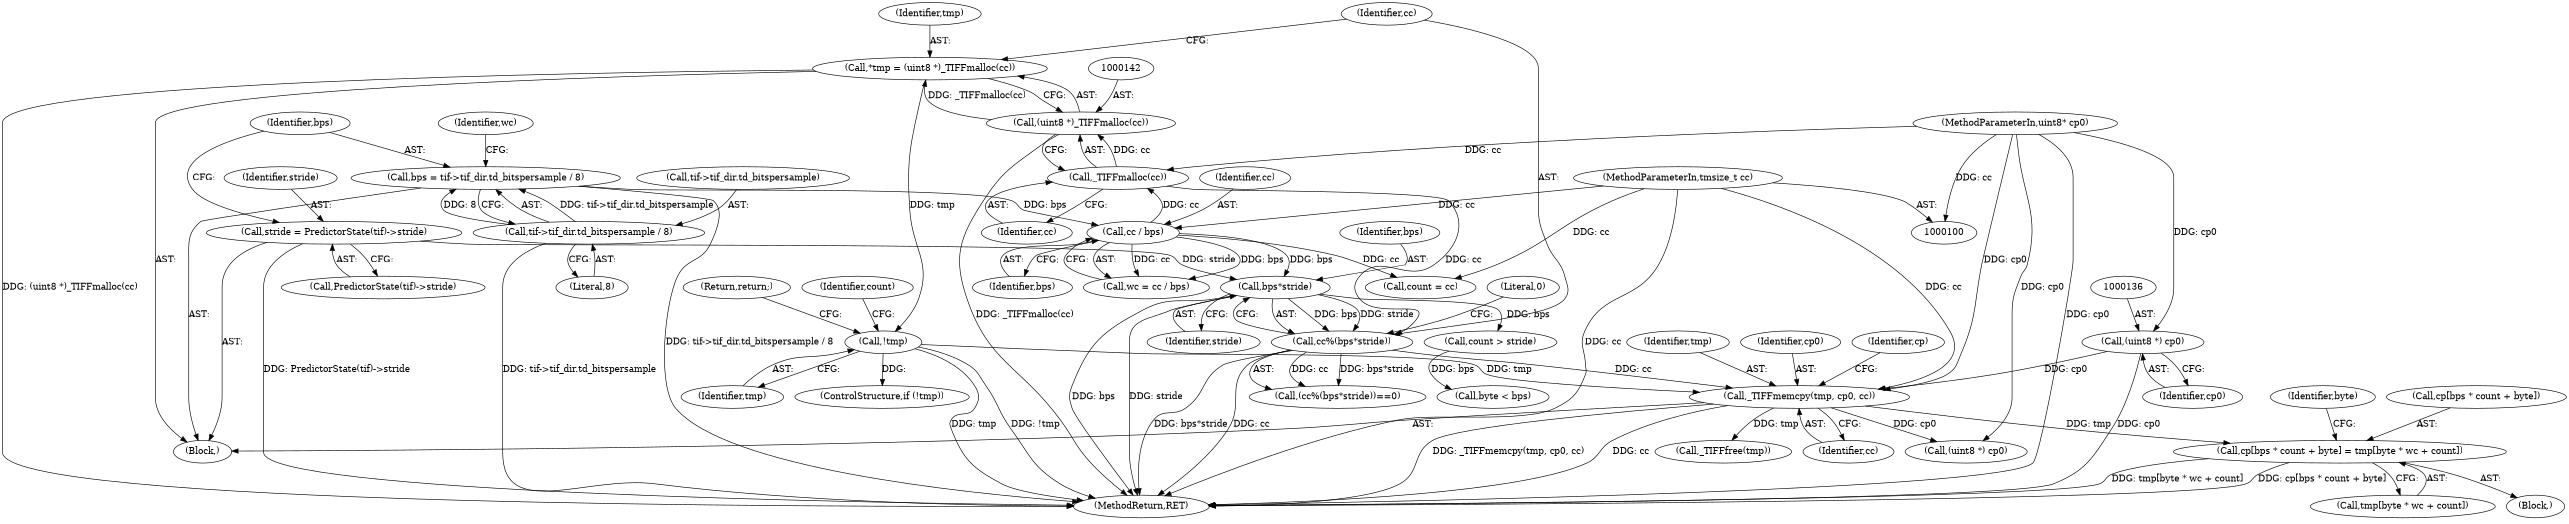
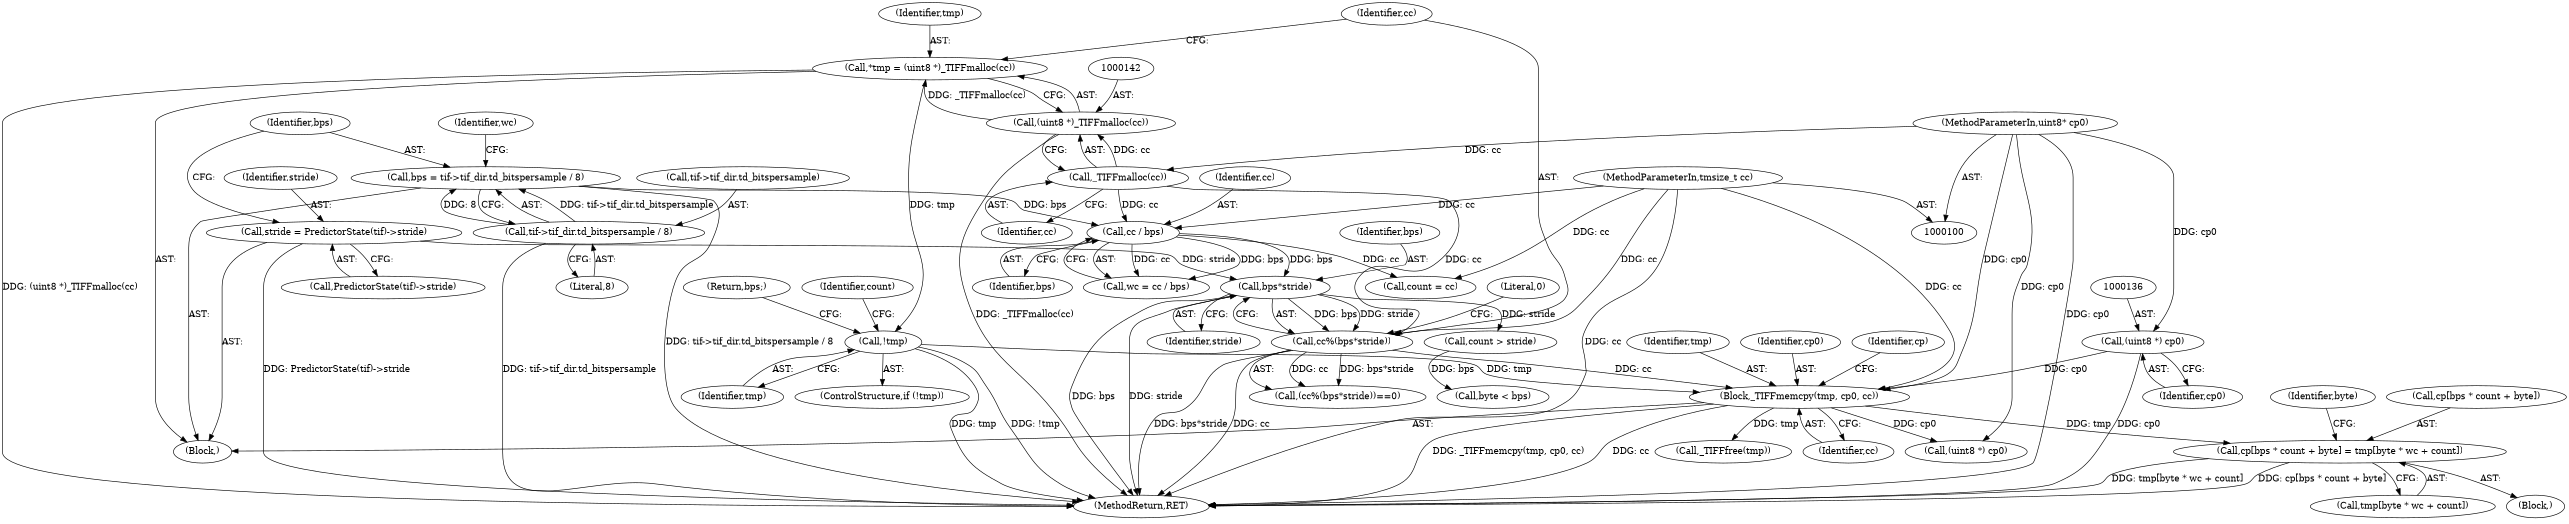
edge "(MethodParameterIn,uint8* cp0)" -> "1000100": label "DDG: cc" -> "AST: "
edge "(Call,cc / bps)" -> "(Call,_TIFFmalloc(cc))": reversed
node "(Return,return;)": label "(Return,return;)" -> "(Return,bps;)"
edge "(Call,bps*stride)" -> "(Call,count > stride)": label "DDG: bps" -> "DDG: stride"
edge "(MethodParameterIn,tmsize_t cc)" -> "(Call,cc%(bps*stride))": added, label "DDG: cc"
edge "(Call,!tmp)" -> "(ControlStructure,if (!tmp))": label "DDG: " -> "AST: "
node "(Call,_TIFFmemcpy(tmp, cp0, cc))": label "(Call,_TIFFmemcpy(tmp, cp0, cc))" -> "(Block,_TIFFmemcpy(tmp, cp0, cc))"
